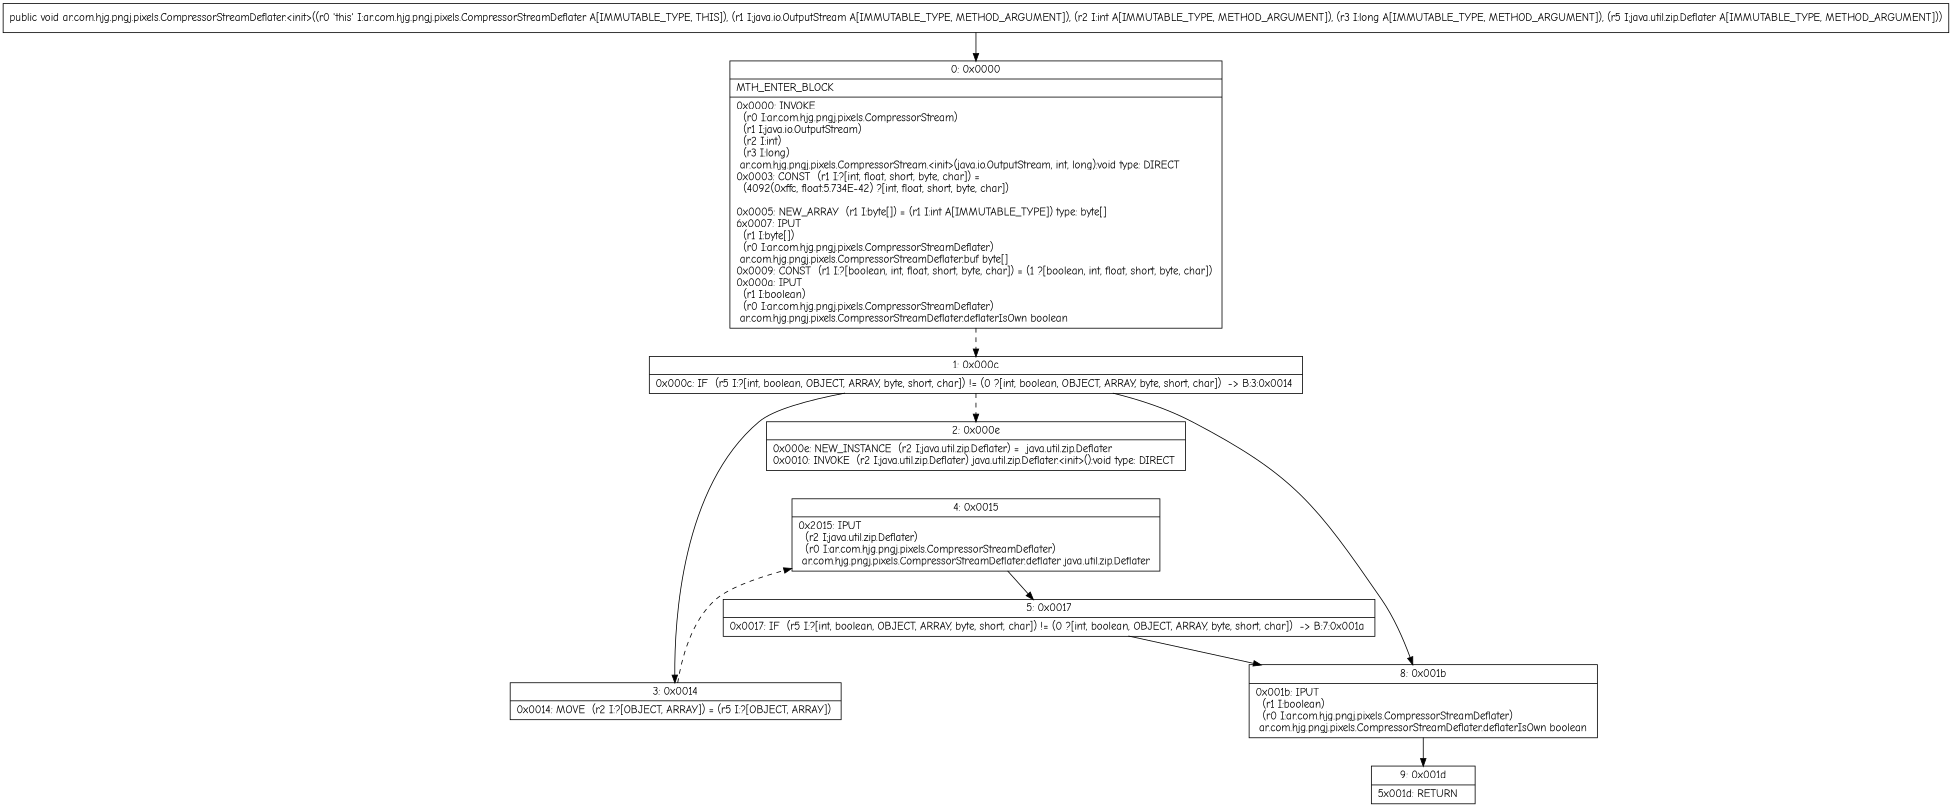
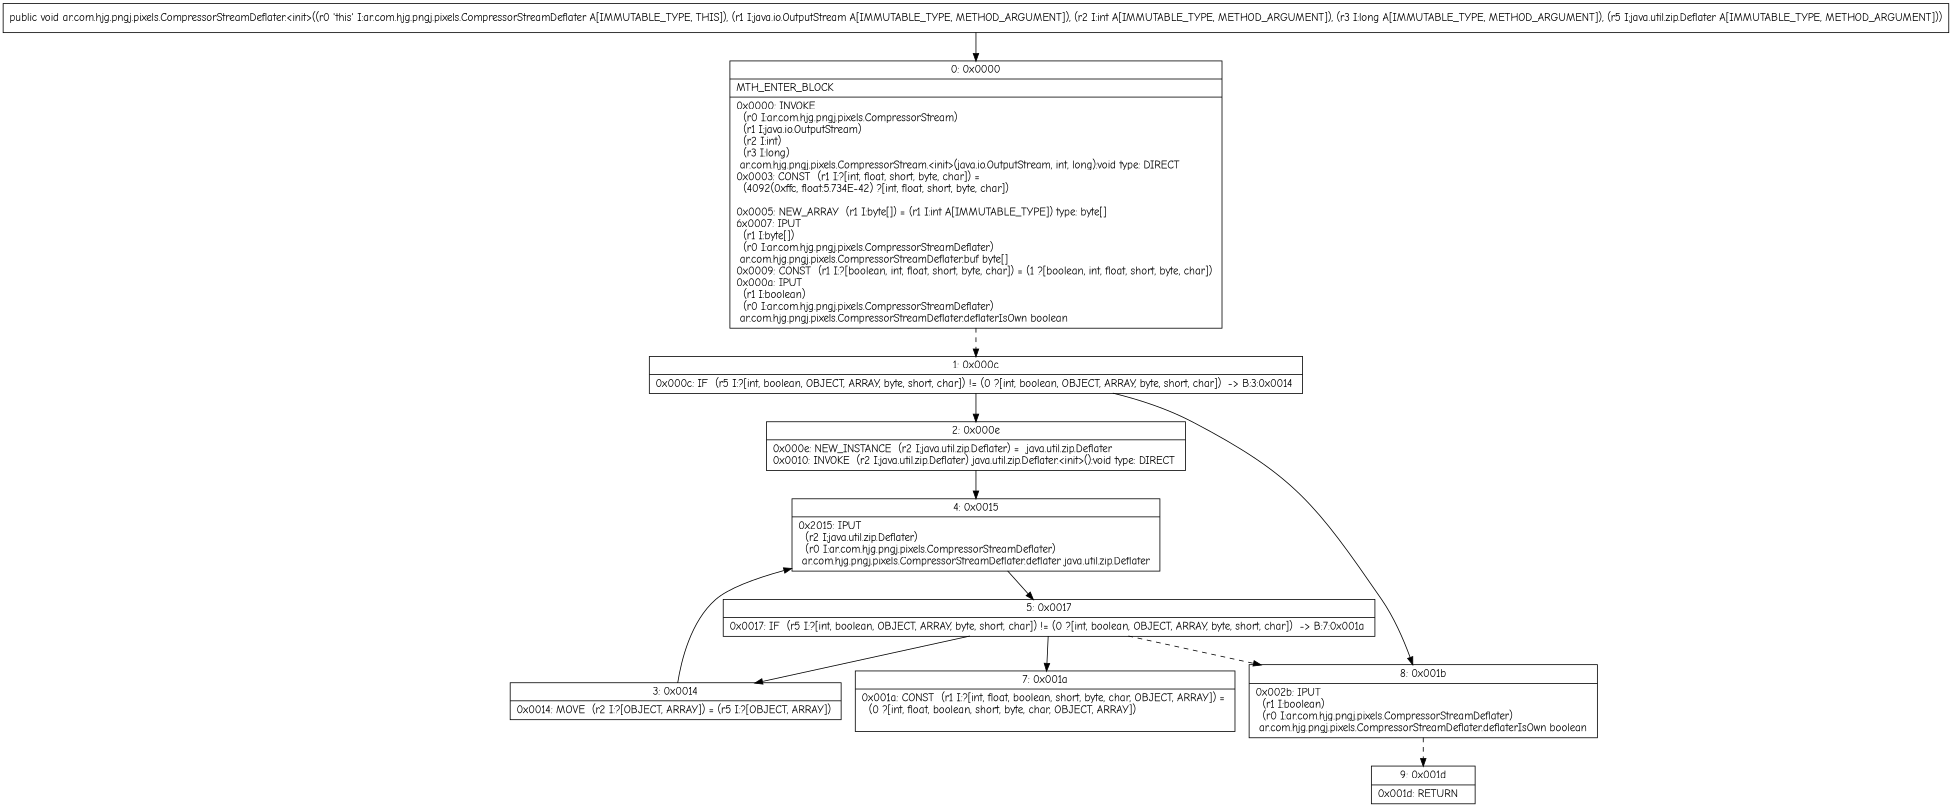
edge "1: 0x000c" -> "2: 0x000e": style dashed -> solid
edge "2: 0x000e" -> "4: 0x0015": added
edge "1: 0x000c" -> "3: 0x0014": now "5: 0x0017" -> "3: 0x0014"
edge "3: 0x0014" -> "4: 0x0015": style dashed -> solid
edge "5: 0x0017" -> "8: 0x001b": style solid -> dashed
node "8: 0x001b": text "0x001b: IPUT" -> "0x002b: IPUT"
node "7: 0x001a": added
edge "8: 0x001b" -> "9: 0x001d": style solid -> dashed
node "9: 0x001d": text "5x001d: RETURN" -> "0x001d: RETURN"
